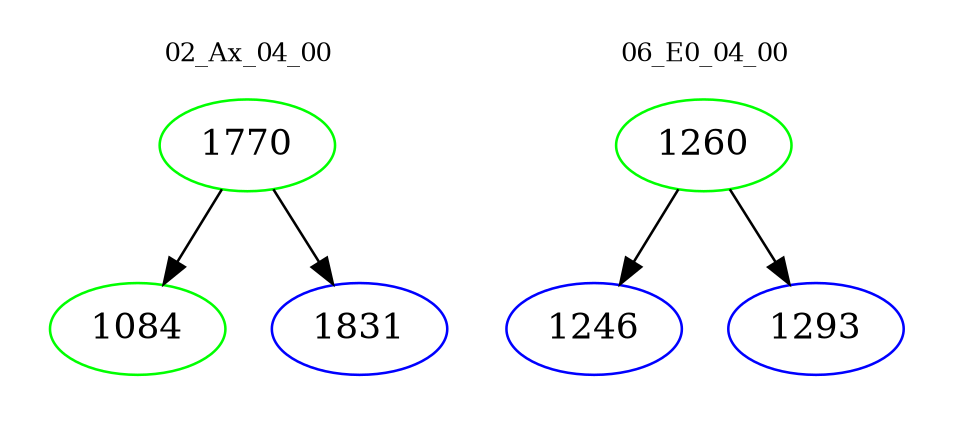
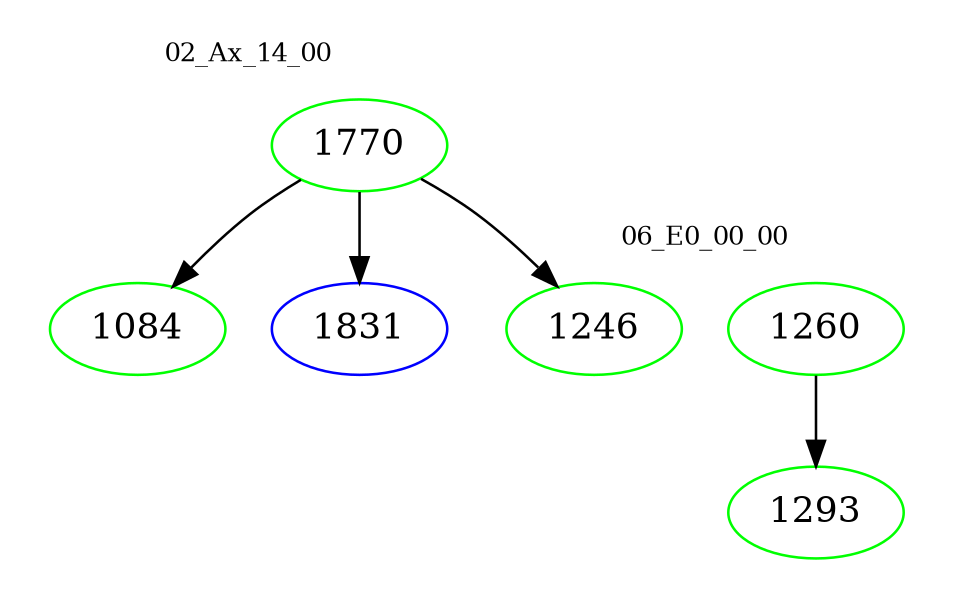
cluster "02_Ax_04_00": label "02_Ax_04_00" -> "02_Ax_14_00"
cluster "06_E0_04_00": label "06_E0_04_00" -> "06_E0_00_00"
edge "1260" -> "1246": now "1770" -> "1246"
node "1246": color blue -> green
node "1293": color blue -> green
